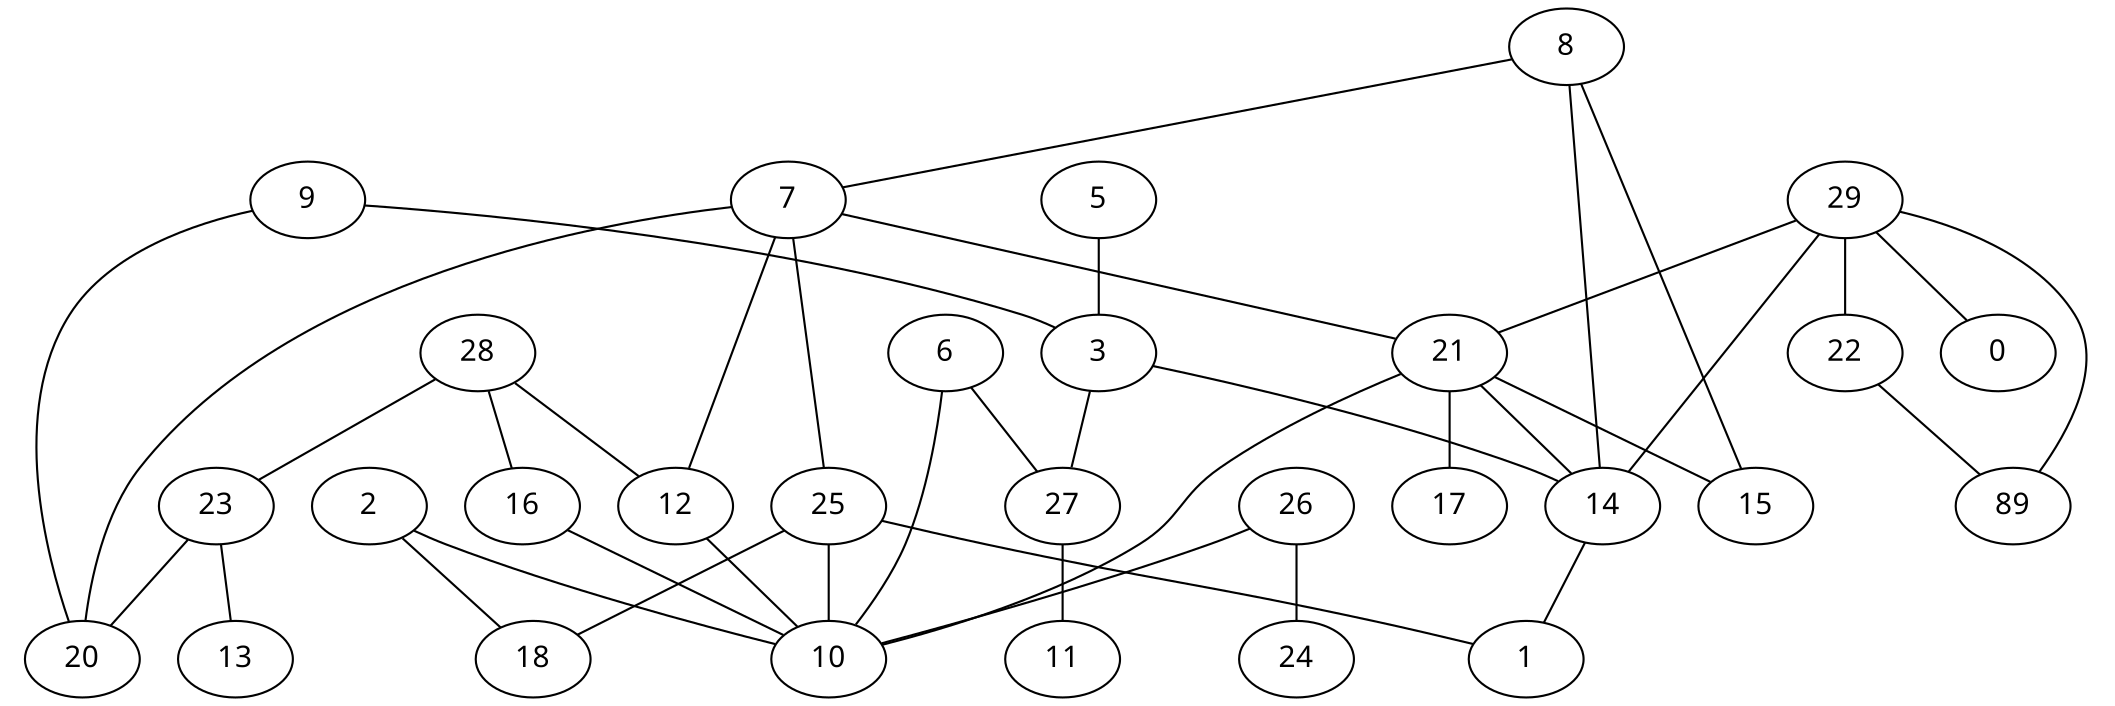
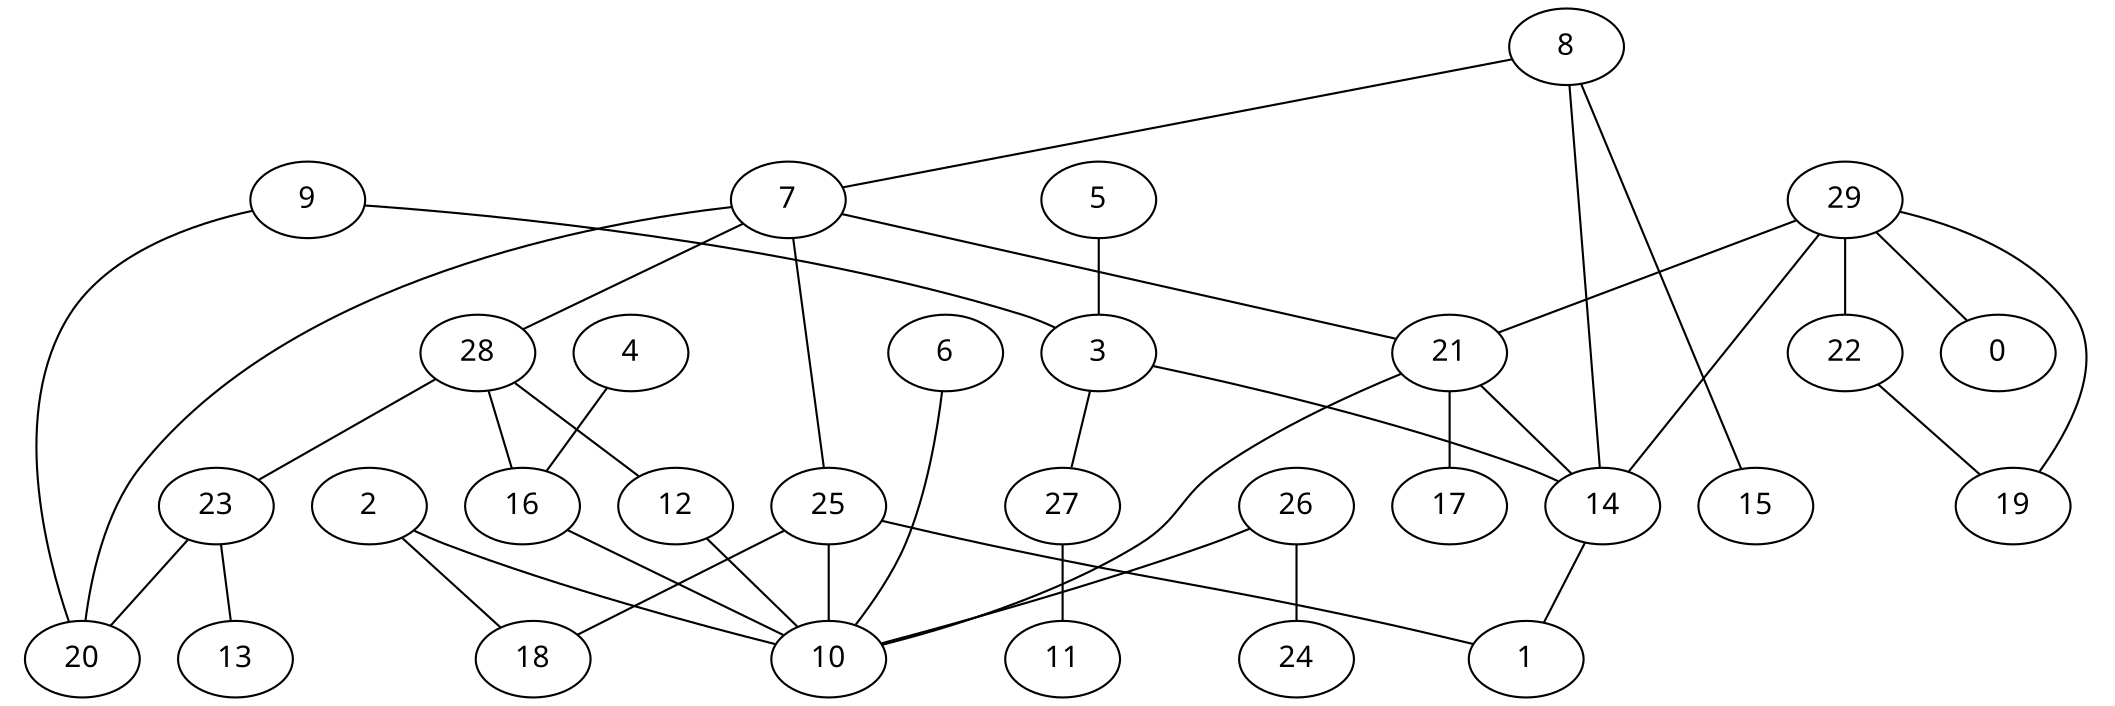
node "4": added
edge "7" -- "12": now "7" -- "28"
edge "6" -- "27": removed
edge "21" -- "15": removed
node "89": label "89" -> "19"
